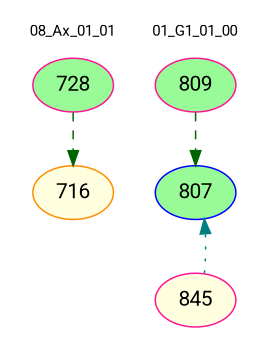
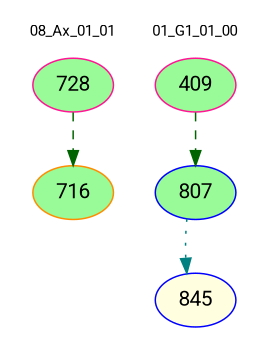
node "809": label "809" -> "409"
node "716": fillcolor lightyellow -> palegreen
edge "845" -> "807": reversed
node "845": color deeppink -> blue
